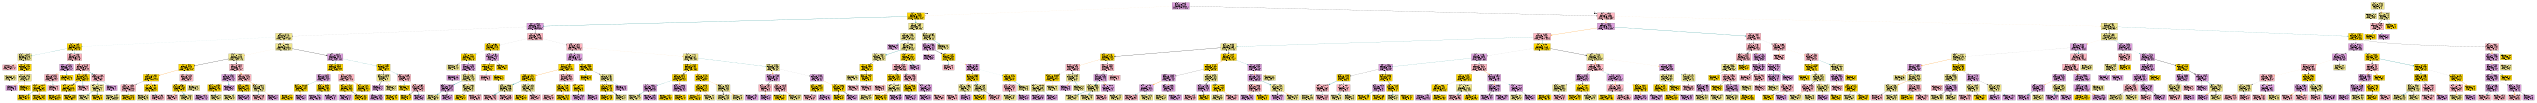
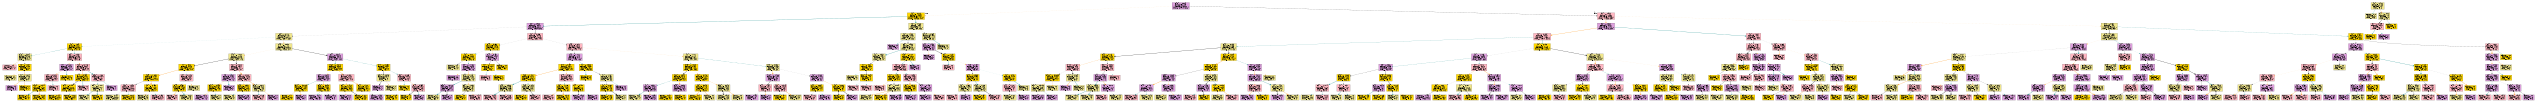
node "X[1] <= 1.074 entropy = 0.918 entropy = 3 value = [2, 1]": label "X[1] <= 1.074 entropy = 0.918 entropy = 3 value = [2, 1]" -> "X[1] <= 1.074 entropy = 0.918 samples = 3 value = [2, 1]"
